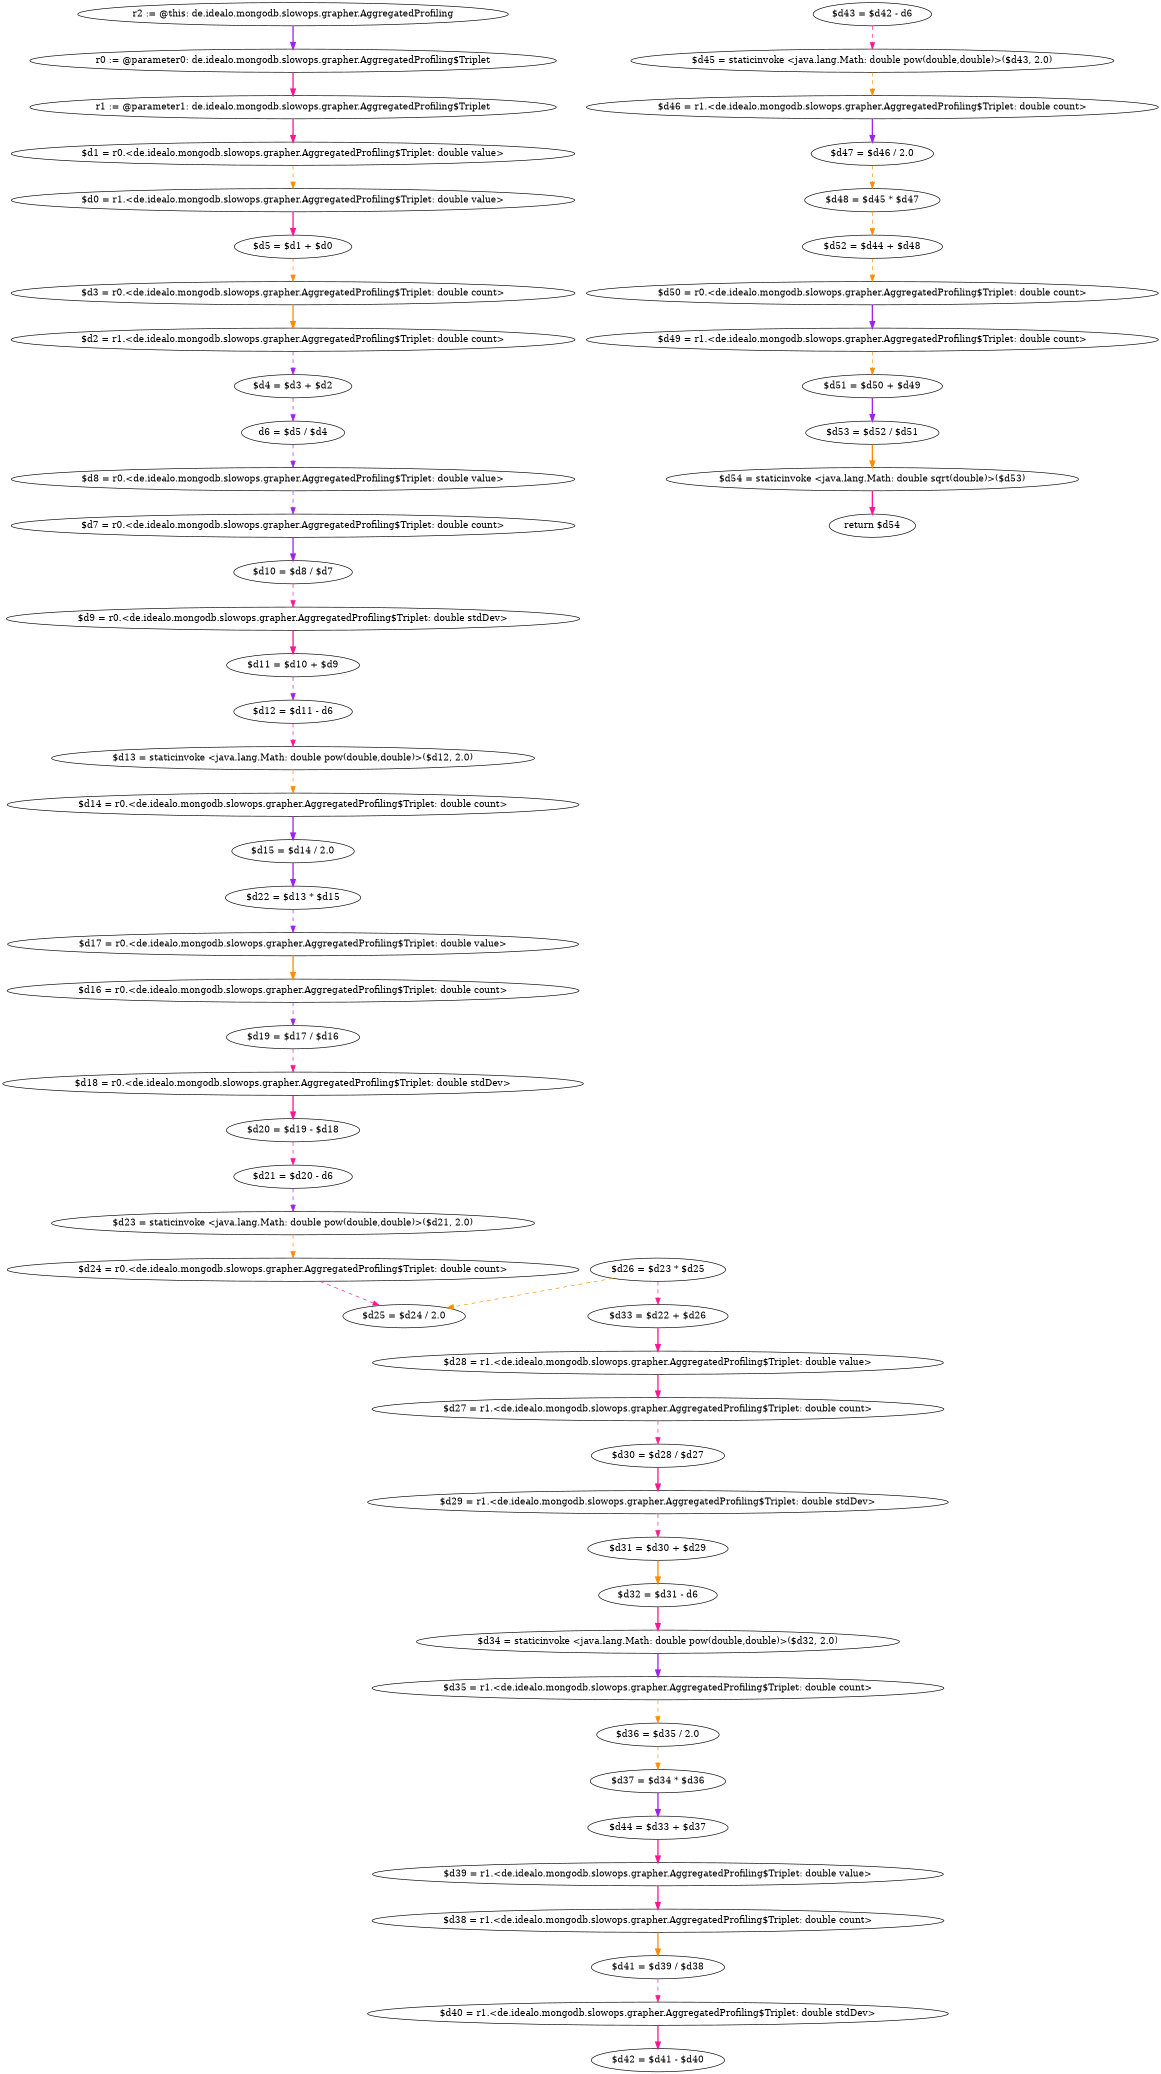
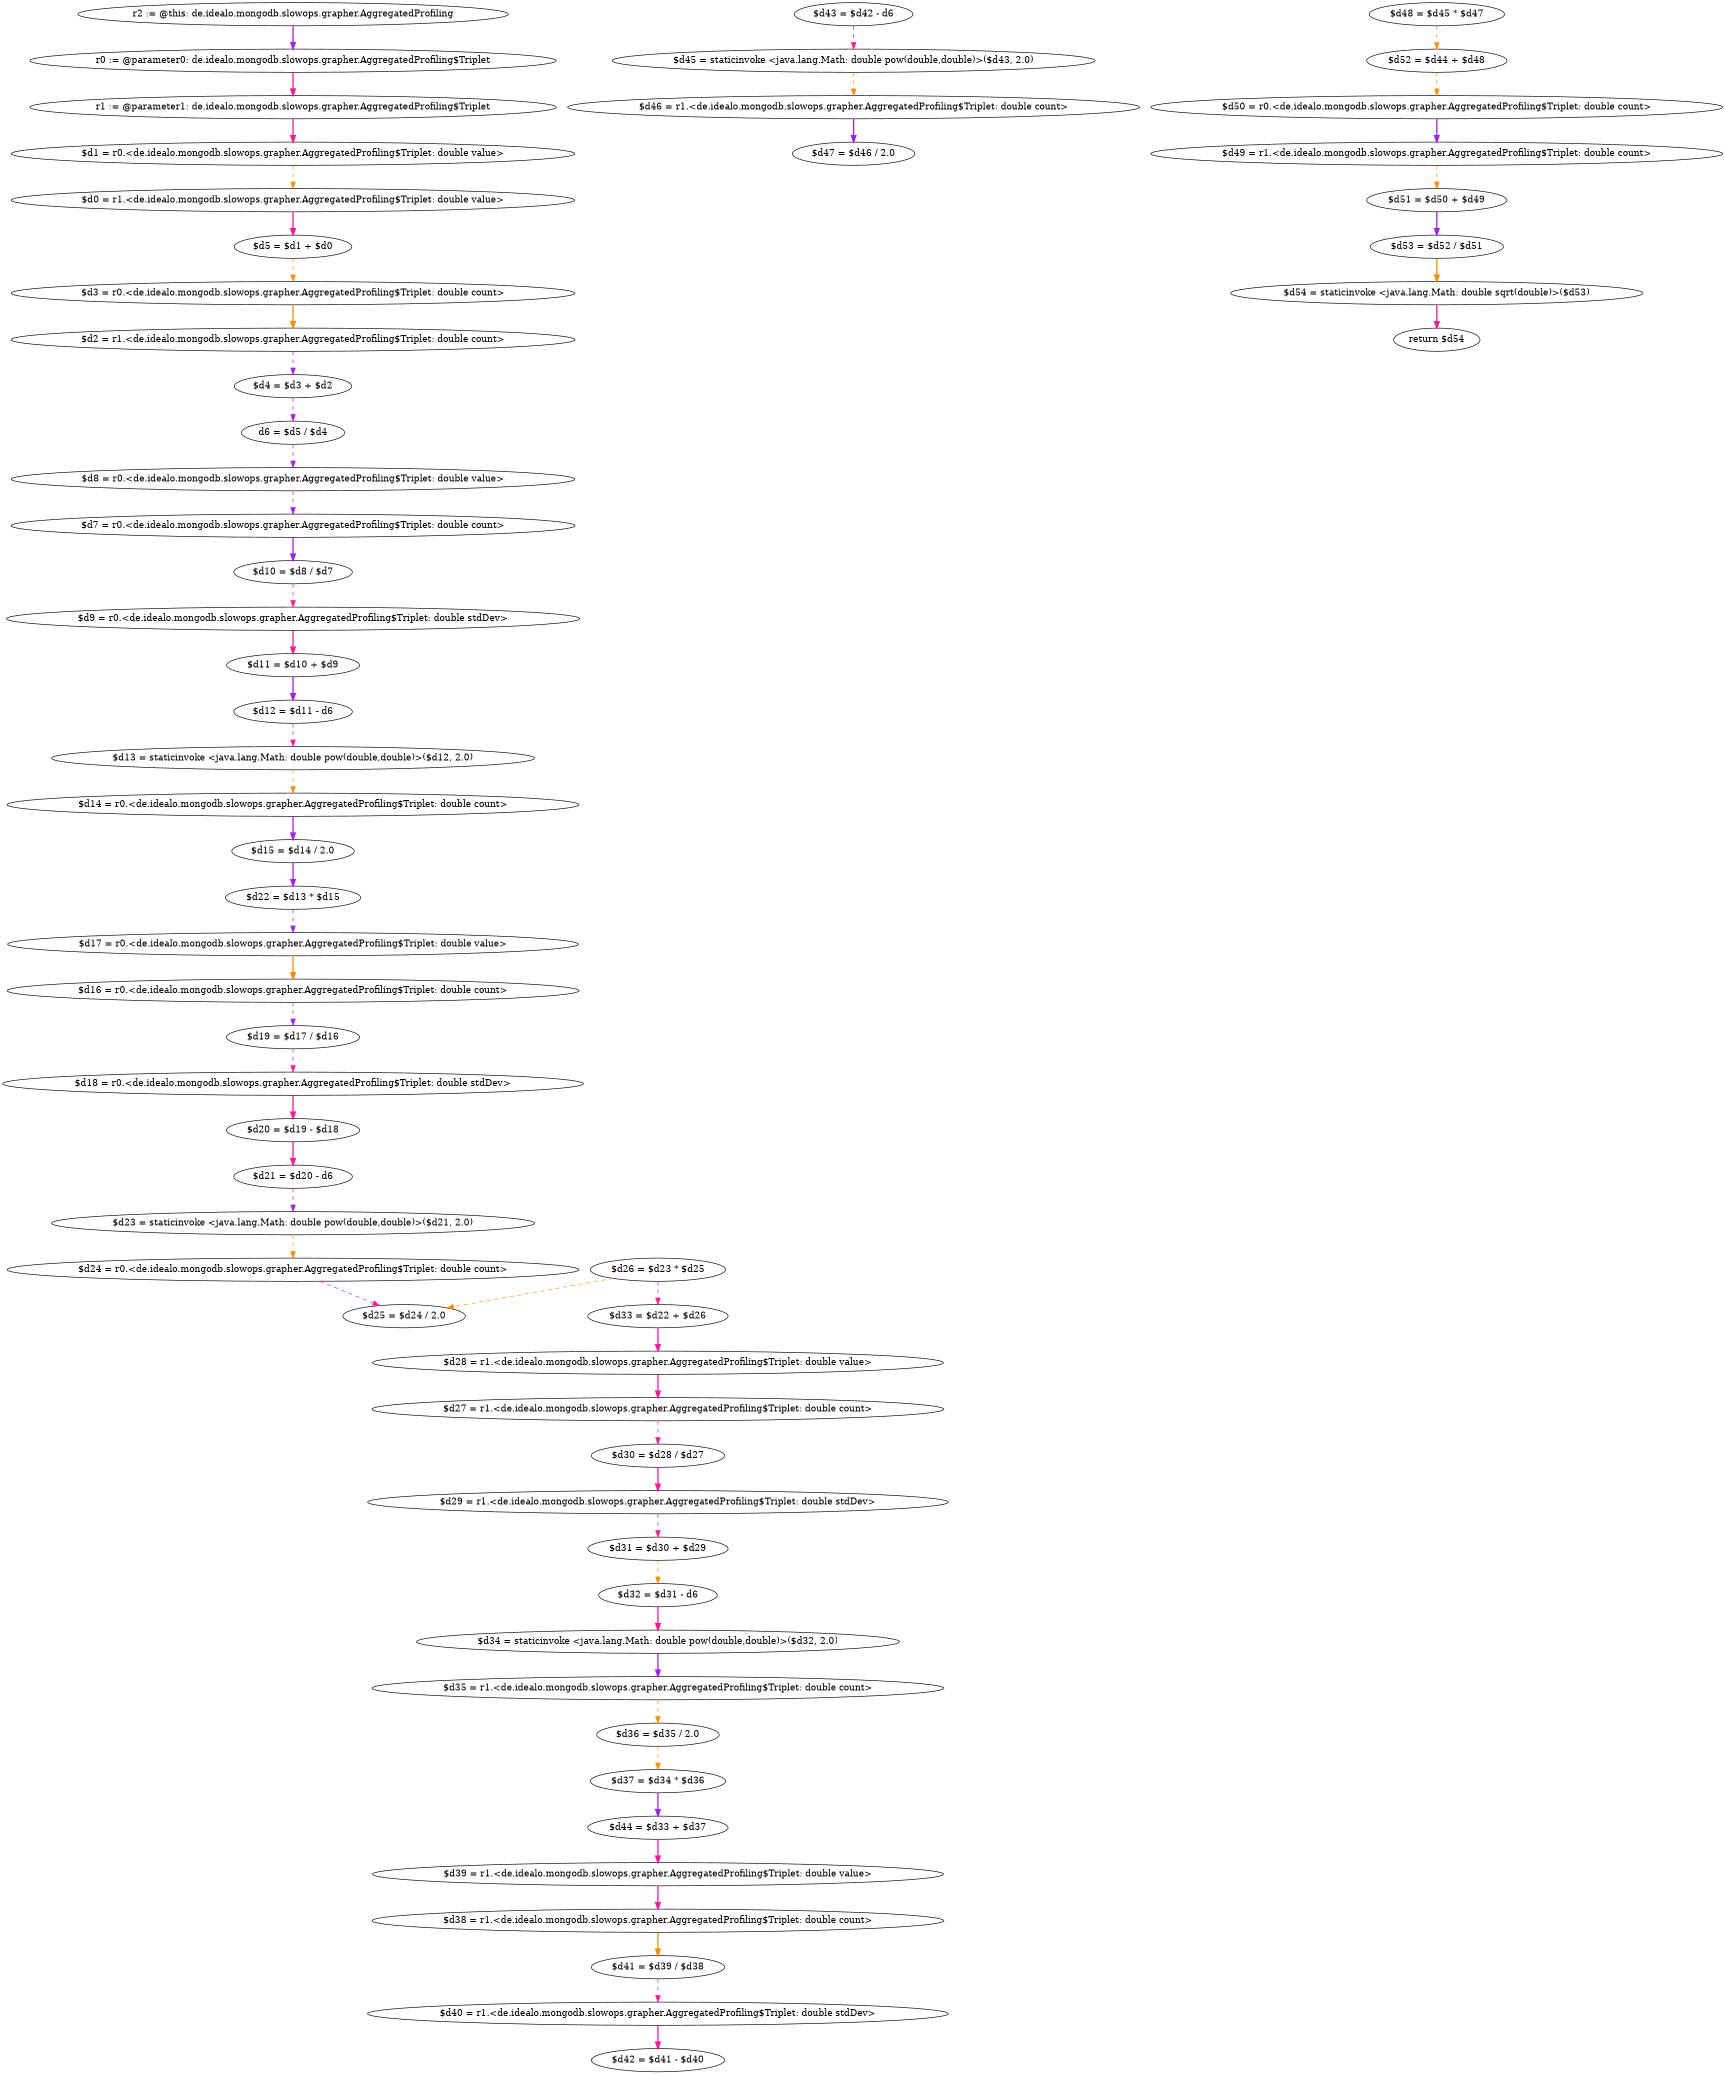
edge "$d47 = $d46 / 2.0" -> "$d48 = $d45 * $d47": removed
edge "$d11 = $d10 + $d9" -> "$d12 = $d11 - d6": style dashed -> bold
edge "$d20 = $d19 - $d18" -> "$d21 = $d20 - d6": style dashed -> bold
edge "$d31 = $d30 + $d29" -> "$d32 = $d31 - d6": style bold -> dashed
